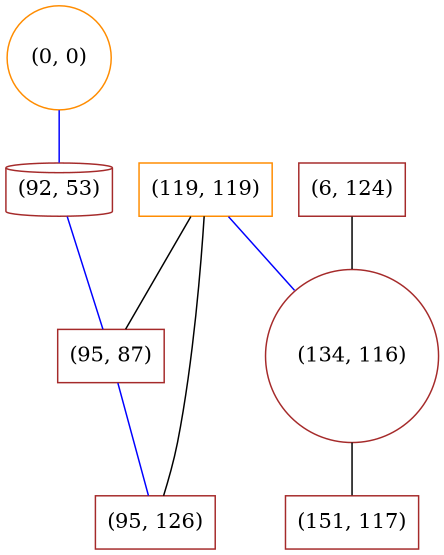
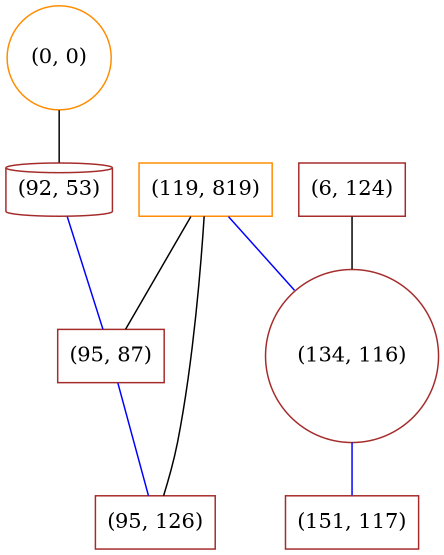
edge "(0, 0)" -- "(92, 53)": color blue -> black
node "(119, 119)": label "(119, 119)" -> "(119, 819)"
edge "(134, 116)" -- "(151, 117)": color black -> blue
